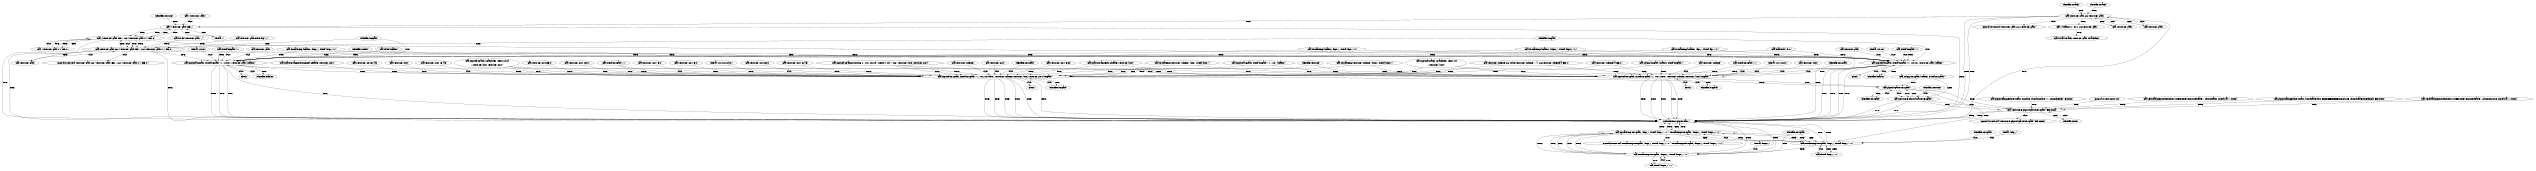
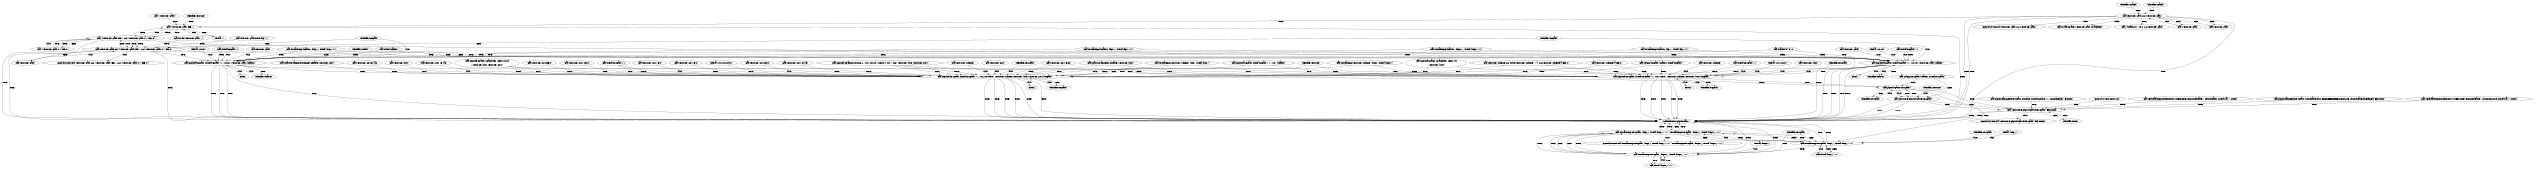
edge "(Call,*(location+1) != '0' && resource->path)" -> "(Call,strlcat(scratch, resource->path, scratch_len))": now "(Call,resource->path && *resource->path)" -> "(Call,strlcat(scratch, resource->path, scratch_len))"
